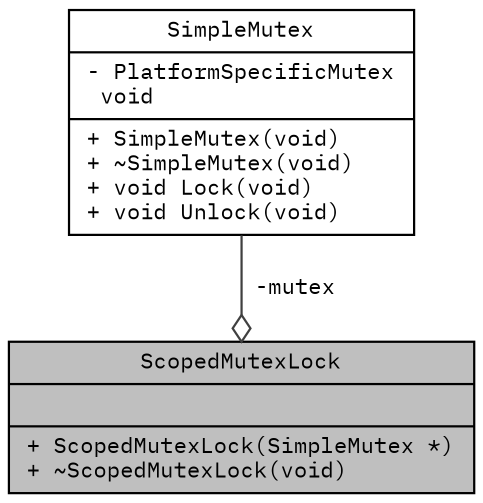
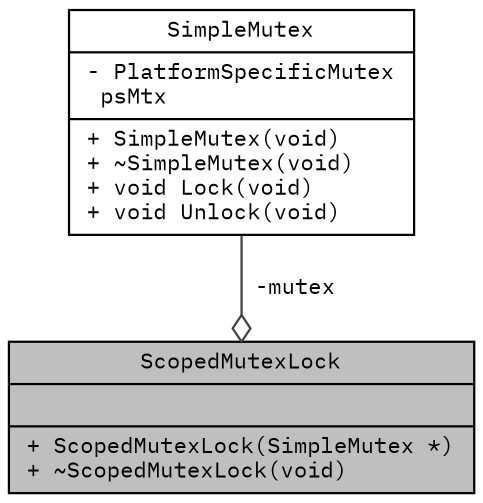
node "SimpleMutex": text "void" -> "psMtx"
